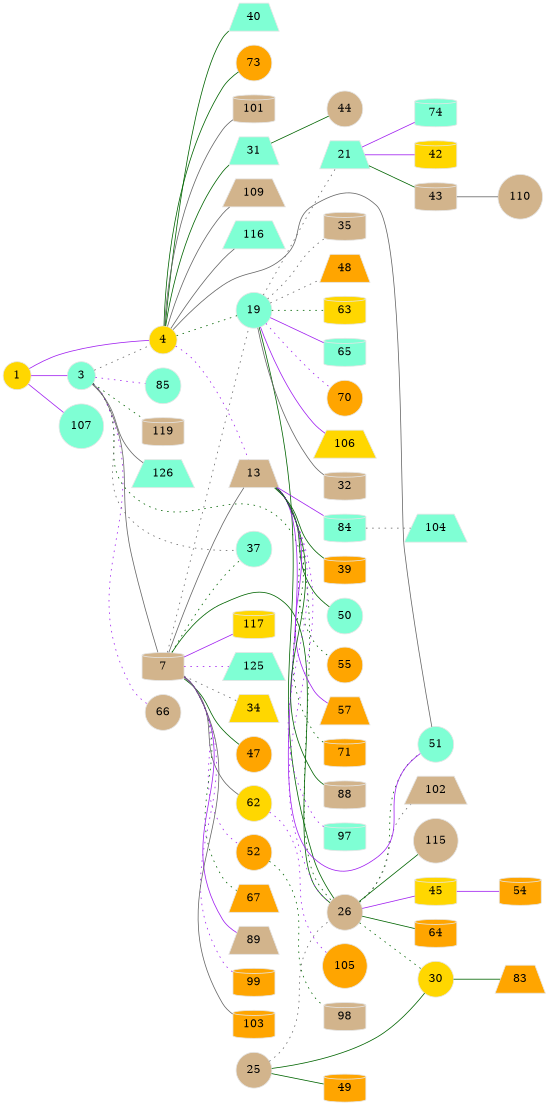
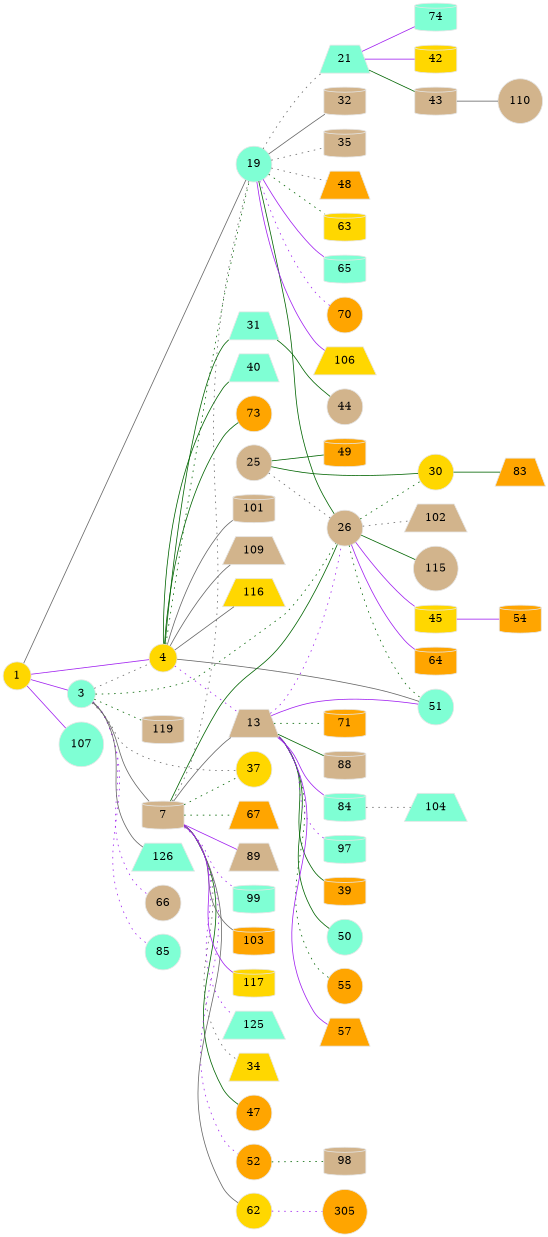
node "116": fillcolor aquamarine -> gold
edge "19" -- "1": added
node "37": fillcolor aquamarine -> gold
edge "26" -- "64": color darkgreen -> purple
node "105": label "105" -> "305"
node "99": fillcolor orange -> aquamarine
